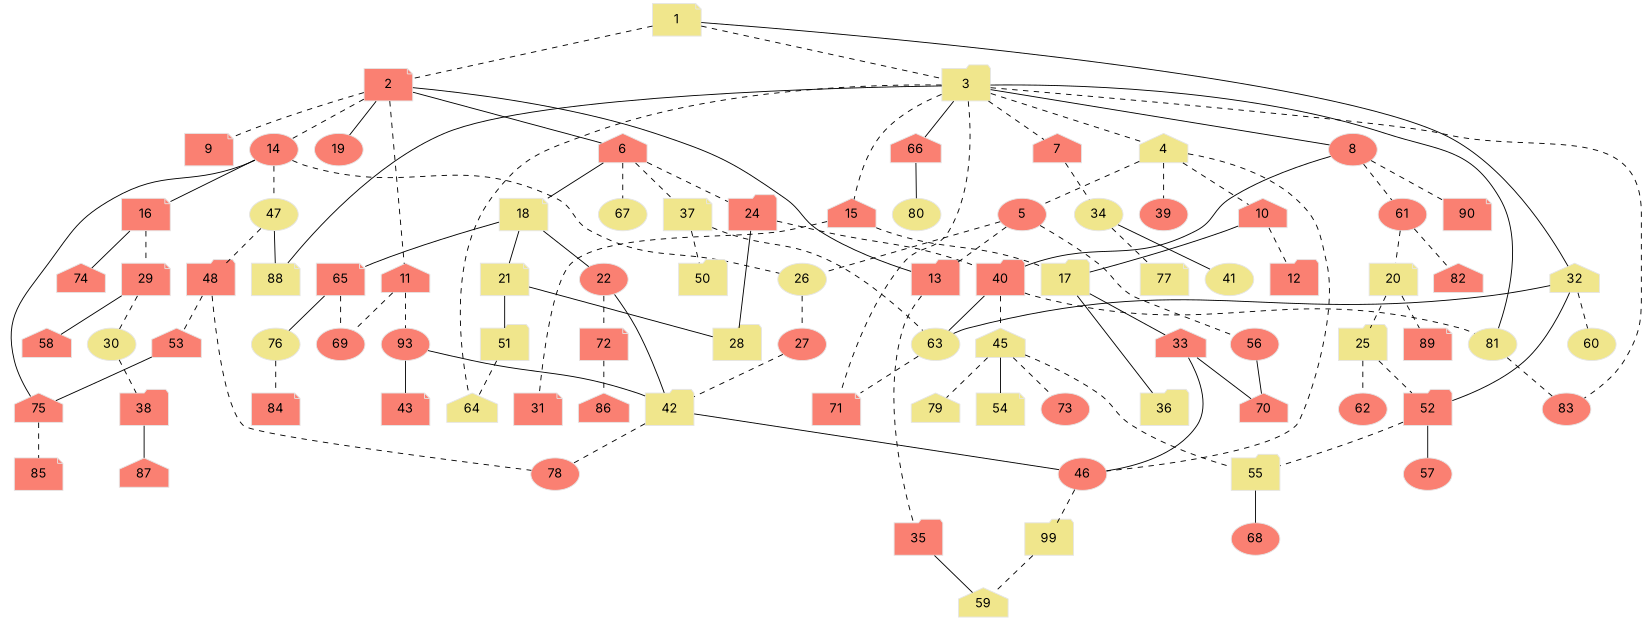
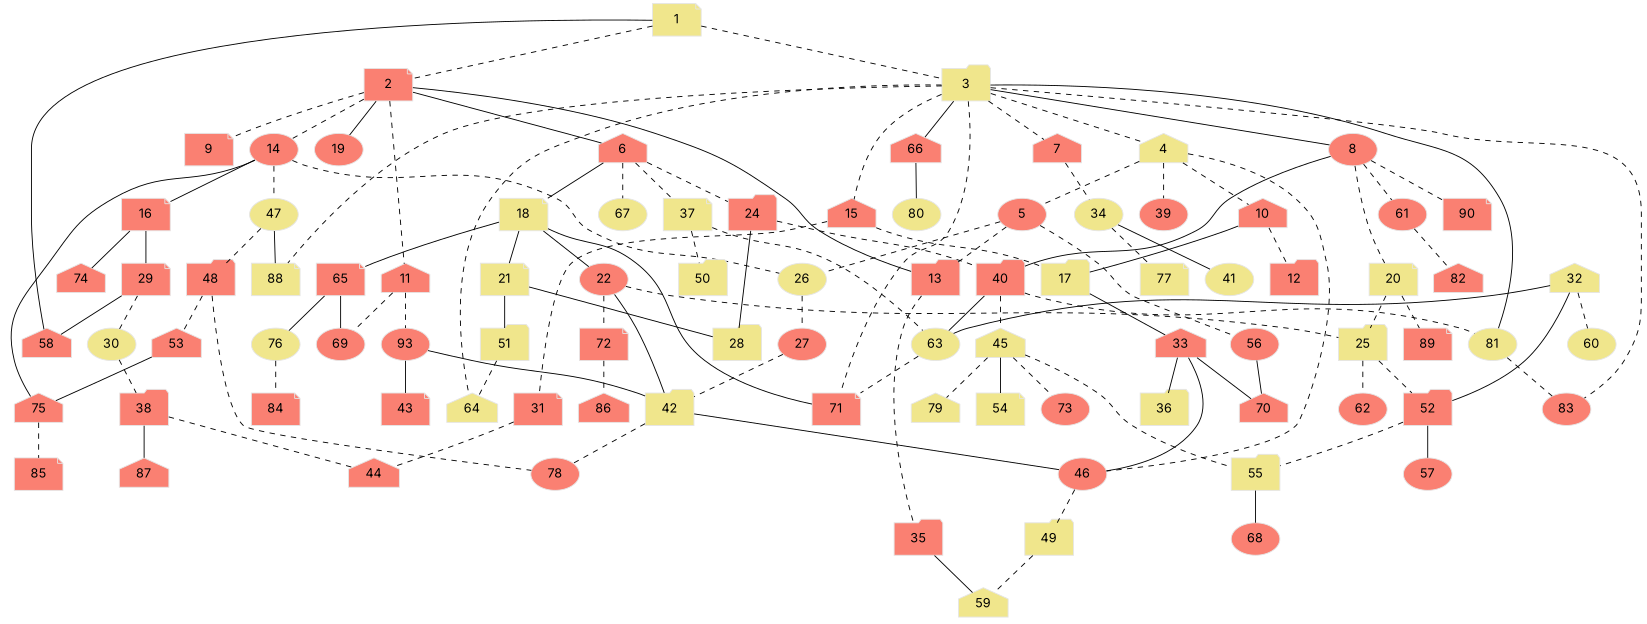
edge "1" -- "32": now "1" -- "58"
edge "3" -- "88": style solid -> dashed
edge "16" -- "29": style dashed -> solid
edge "61" -- "20": now "8" -- "20"
edge "65" -- "69": style dashed -> solid
edge "22" -- "25": added
edge "18" -- "71": added
edge "17" -- "36": now "33" -- "36"
node "44": added
node "99": label "99" -> "49"
